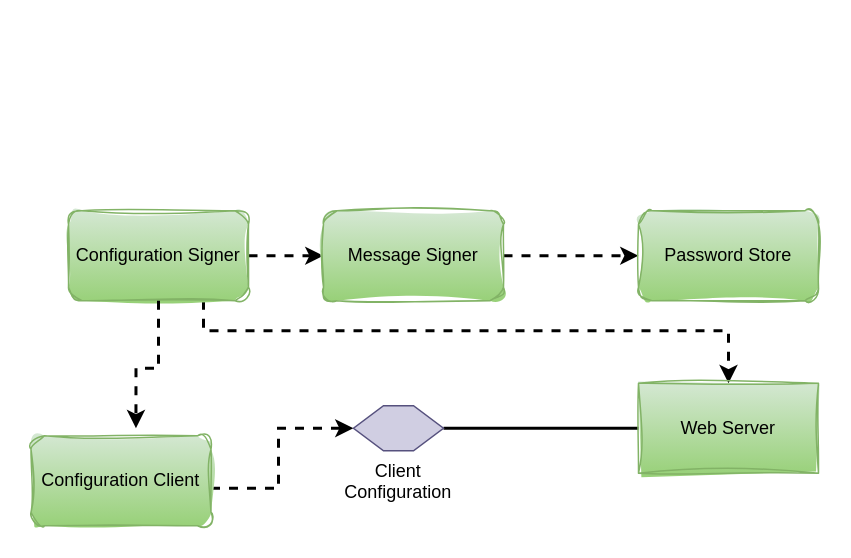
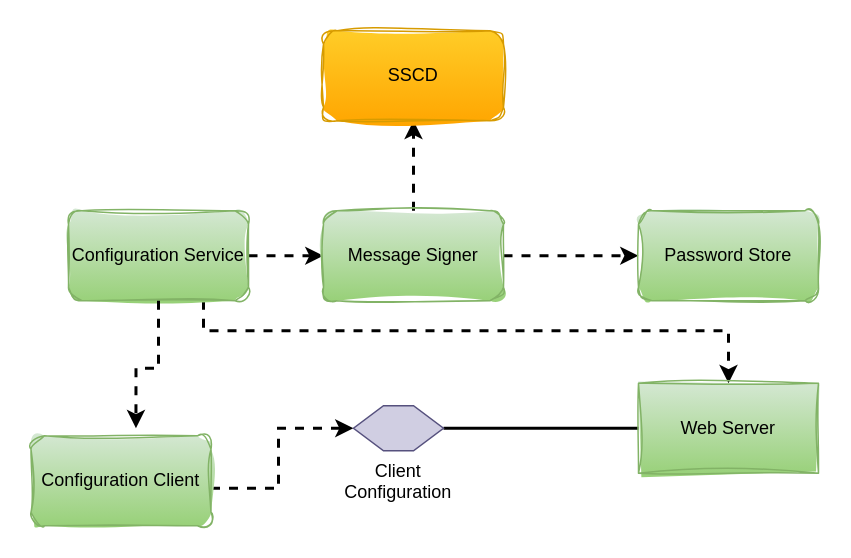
node "SSCD": added
edge "Message Signer" -> "SSCD": added
node "Configuration Signer": label "Configuration Signer" -> "Configuration Service"
